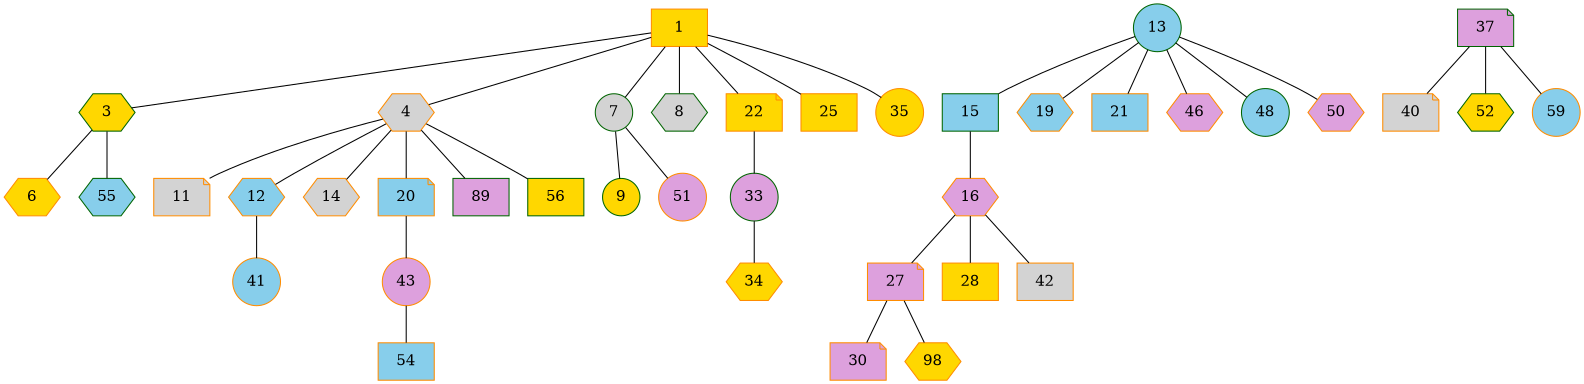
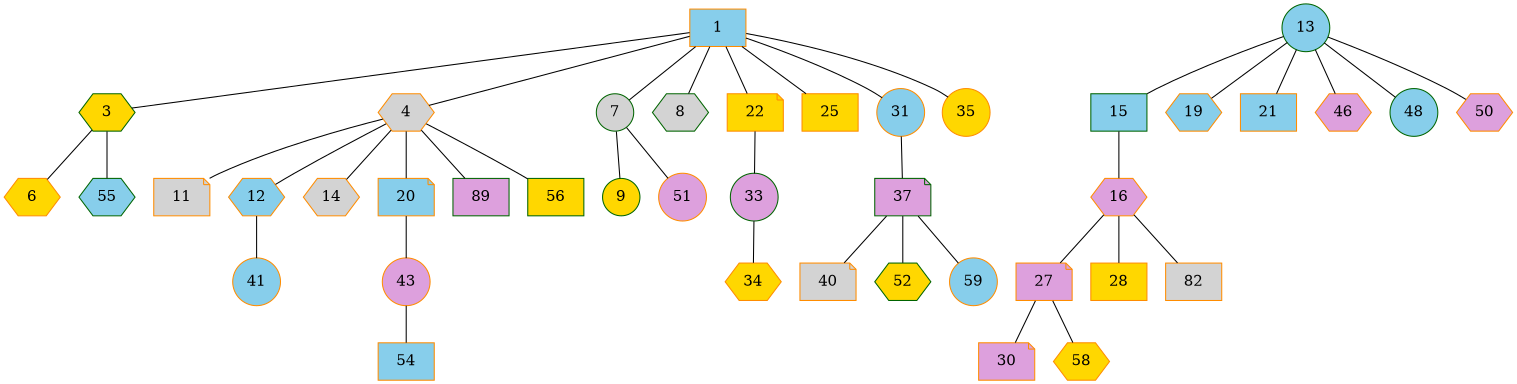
node "1": fillcolor gold -> skyblue
node "31": added
node "42": label "42" -> "82"
node "98": label "98" -> "58"
